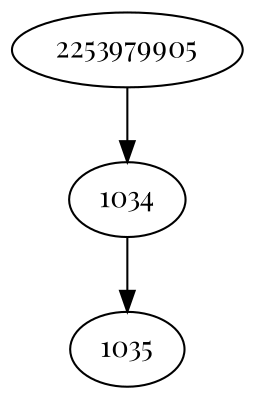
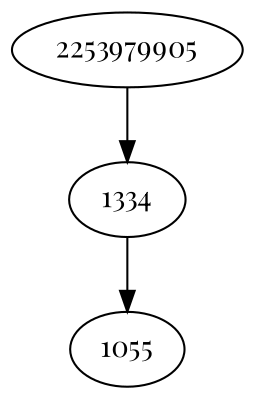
node "1034": label "1034" -> "1334"
node "1035": label "1035" -> "1055"
